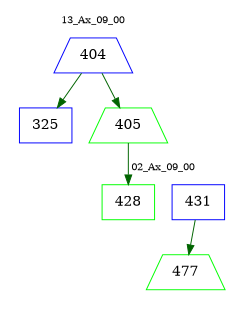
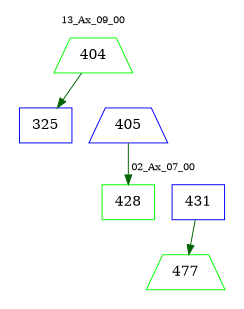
node "404": color blue -> green
edge "404" -> "405": removed
node "405": color green -> blue
cluster "02_Ax_09_00": label "02_Ax_09_00" -> "02_Ax_07_00"
